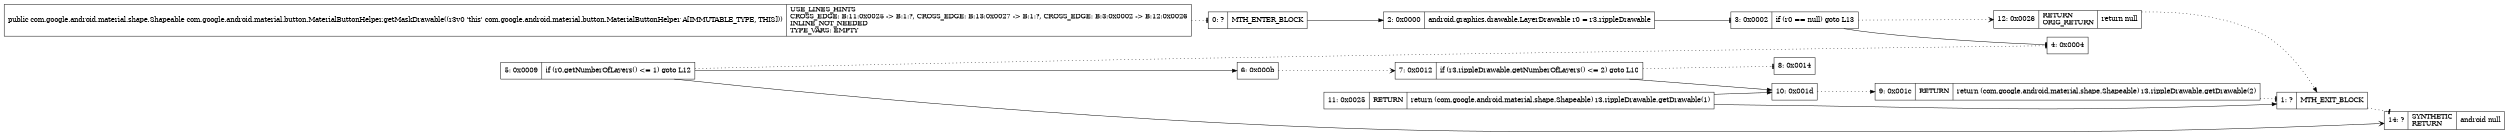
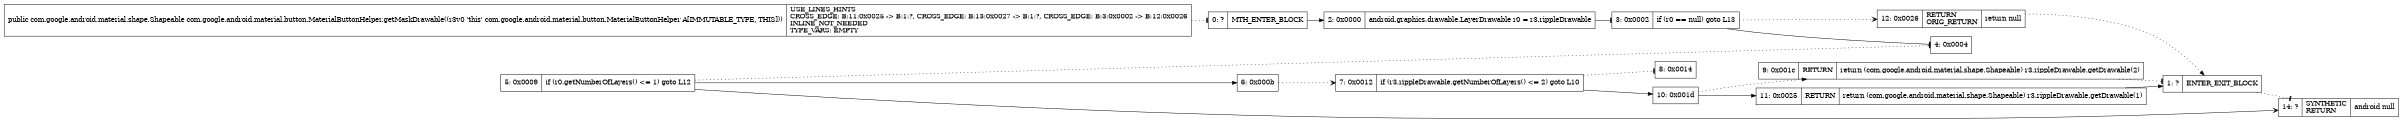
edge "11: 0x0025" -> "10: 0x001d": reversed
node "1: ?": text "MTH_EXIT_BLOCK" -> "ENTER_EXIT_BLOCK"
